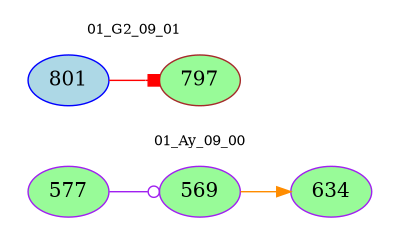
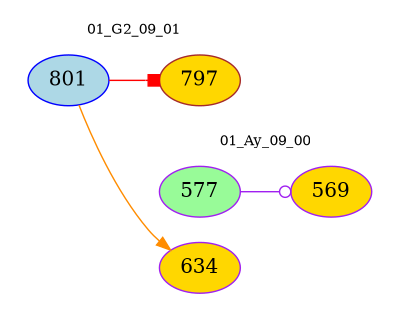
node "797": fillcolor palegreen -> gold
node "569": fillcolor palegreen -> gold
edge "569" -> "634": now "801" -> "634"
node "634": fillcolor palegreen -> gold
